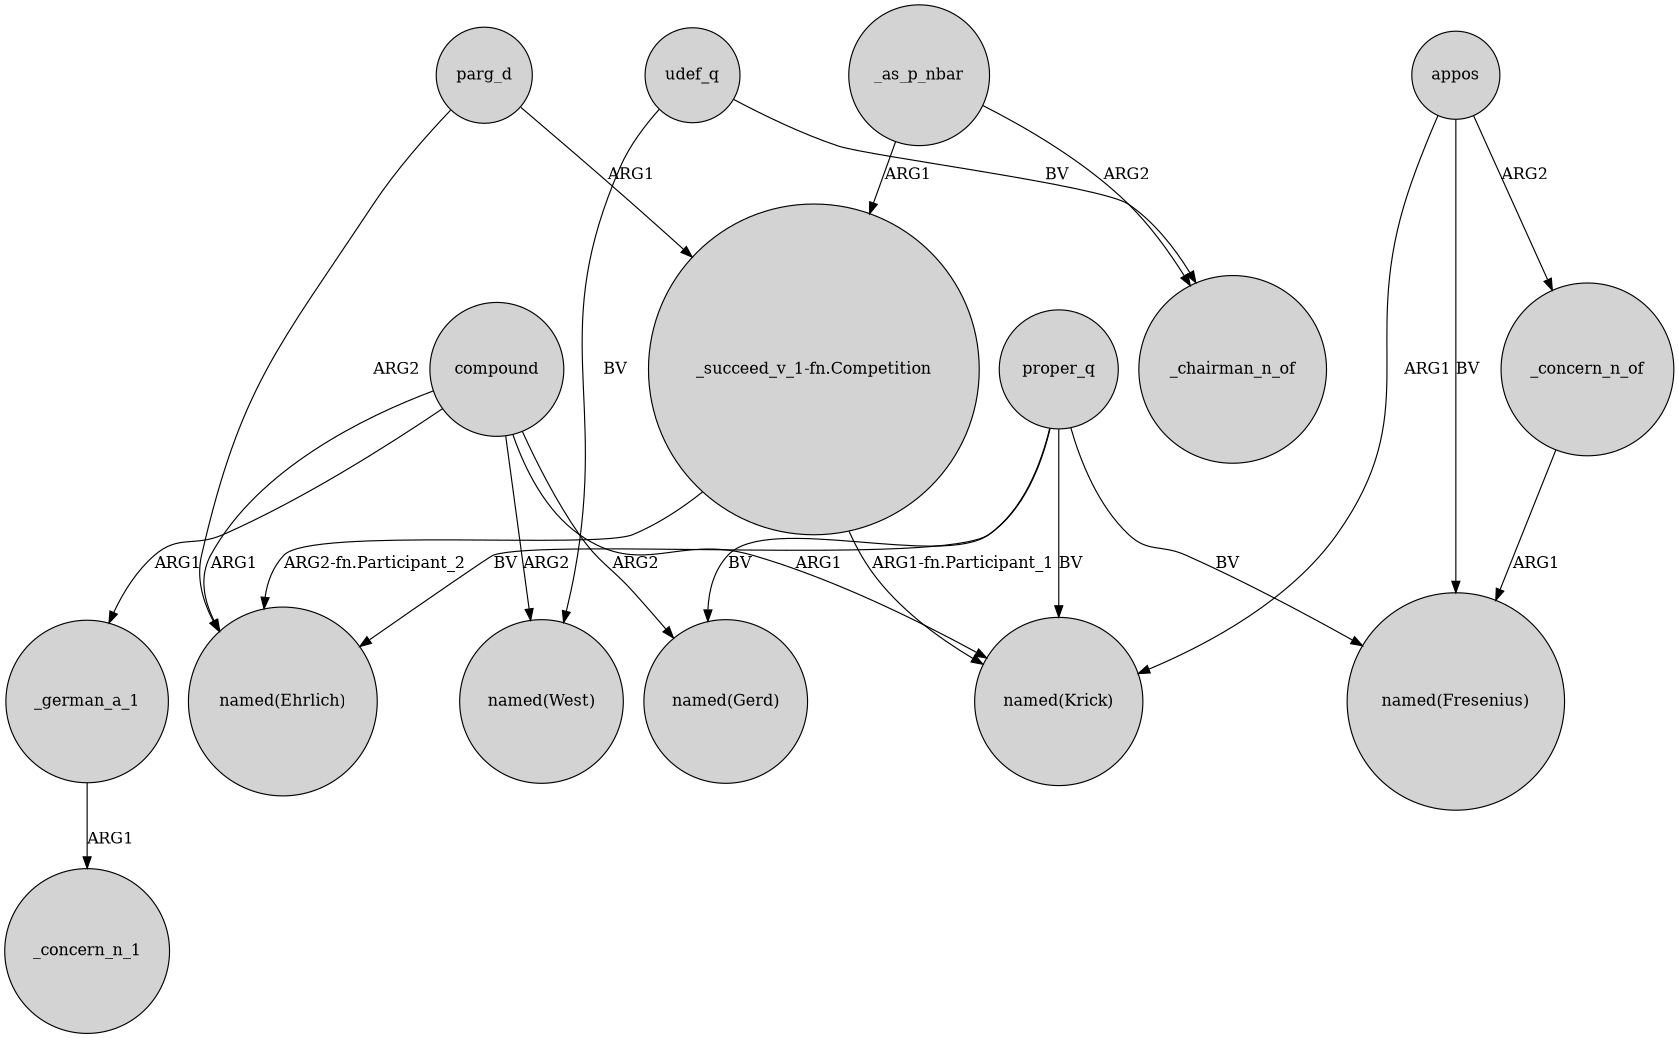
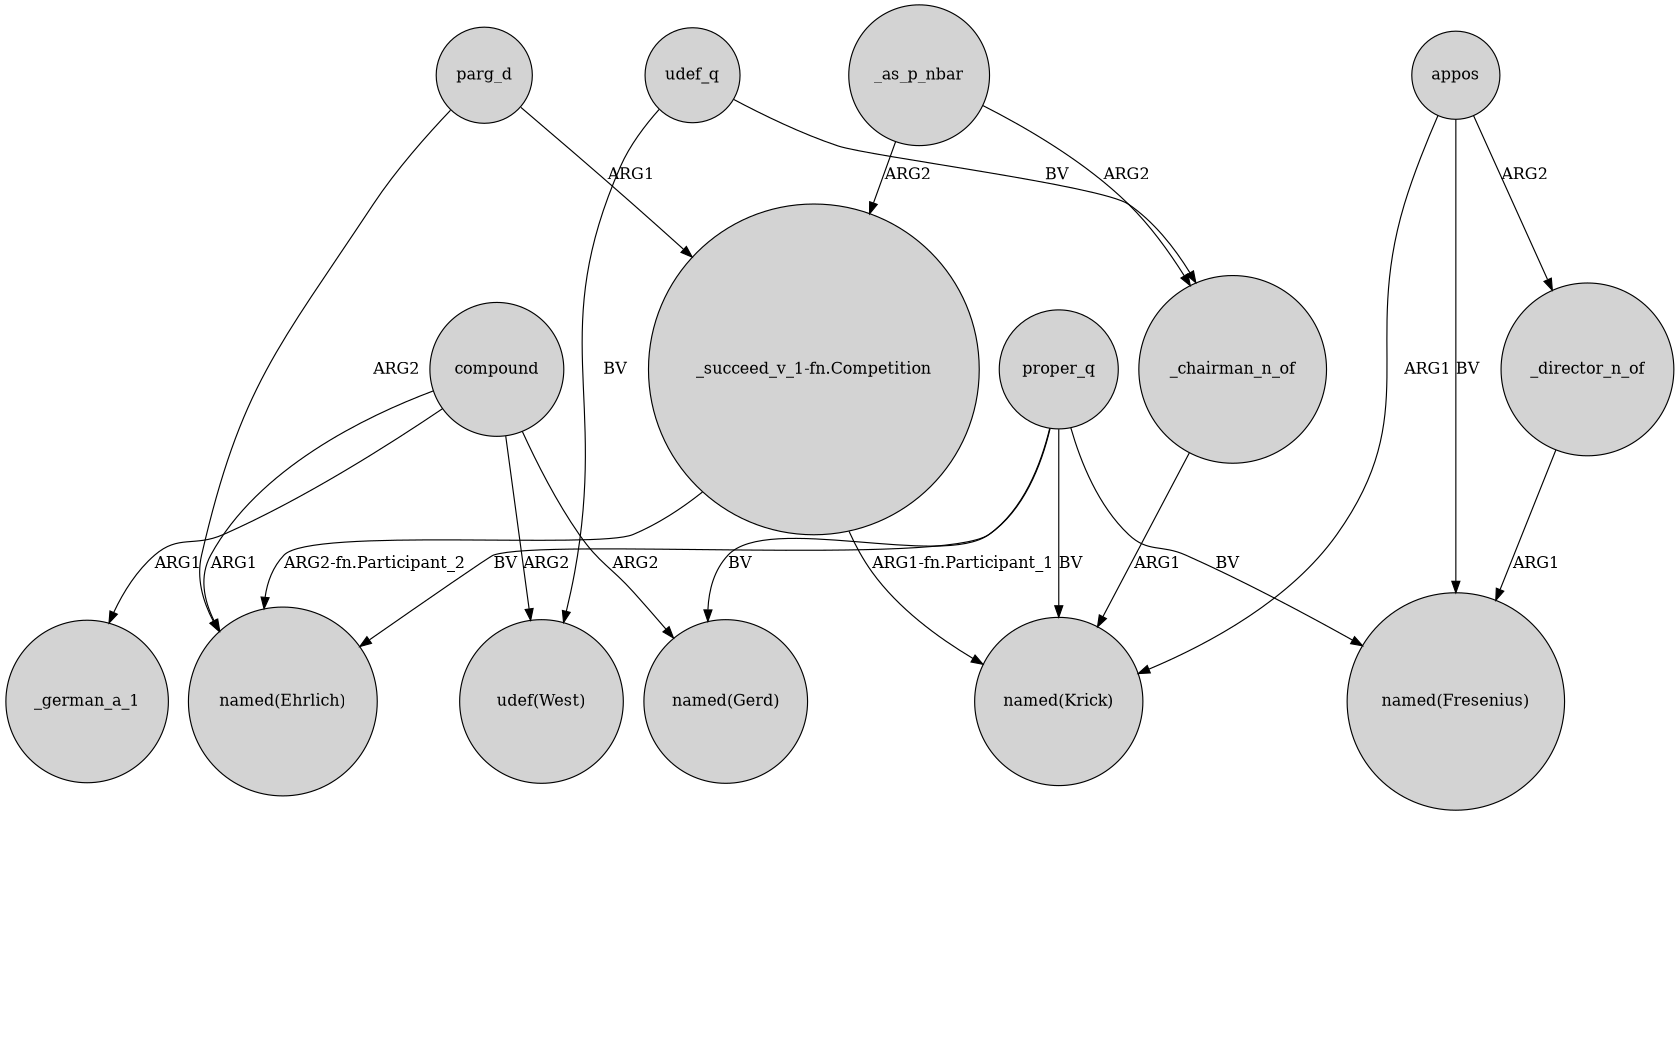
edge "_as_p_nbar" -> "_succeed_v_1-fn.Competition": label "ARG1" -> "ARG2"
node "_concern_n_of": label "_concern_n_of" -> "_director_n_of"
edge "compound" -> "named(Krick)": now "_chairman_n_of" -> "named(Krick)"
node "named(West)": label "named(West)" -> "udef(West)"
node "_concern_n_1": removed
